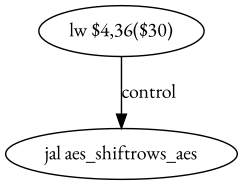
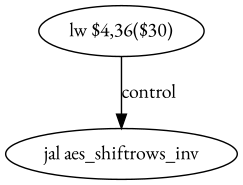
node "jal aes_shiftrows_aes": label "jal aes_shiftrows_aes" -> "jal aes_shiftrows_inv"
